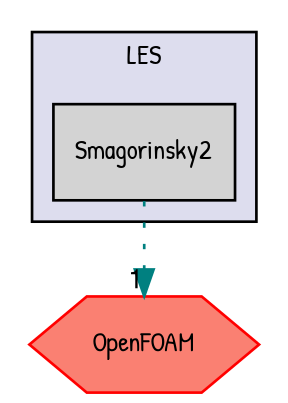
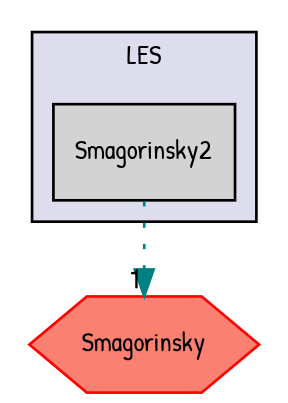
node "OpenFOAM": label "OpenFOAM" -> "Smagorinsky"
